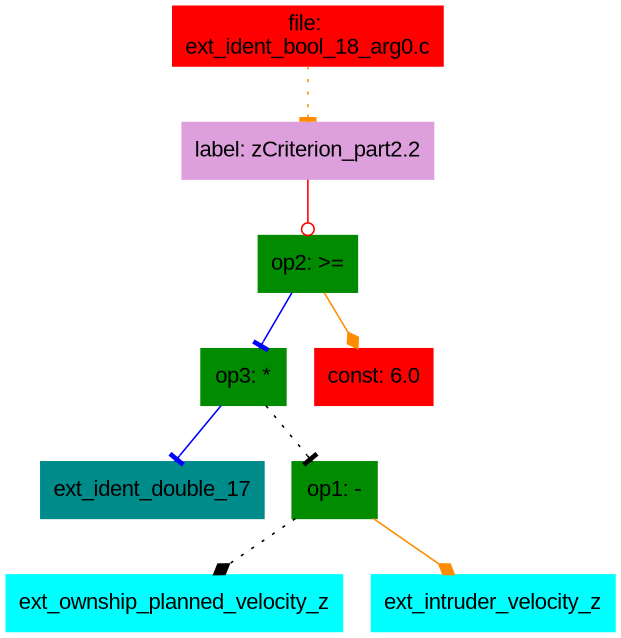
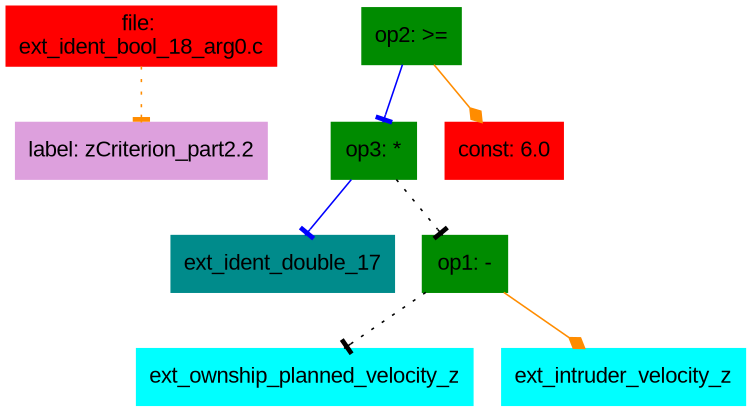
edge "label: zCriterion_part2.2" -> "op2: >=": removed
edge "op1: -" -> "ext_ownship_planned_velocity_z": arrowhead diamond -> tee
